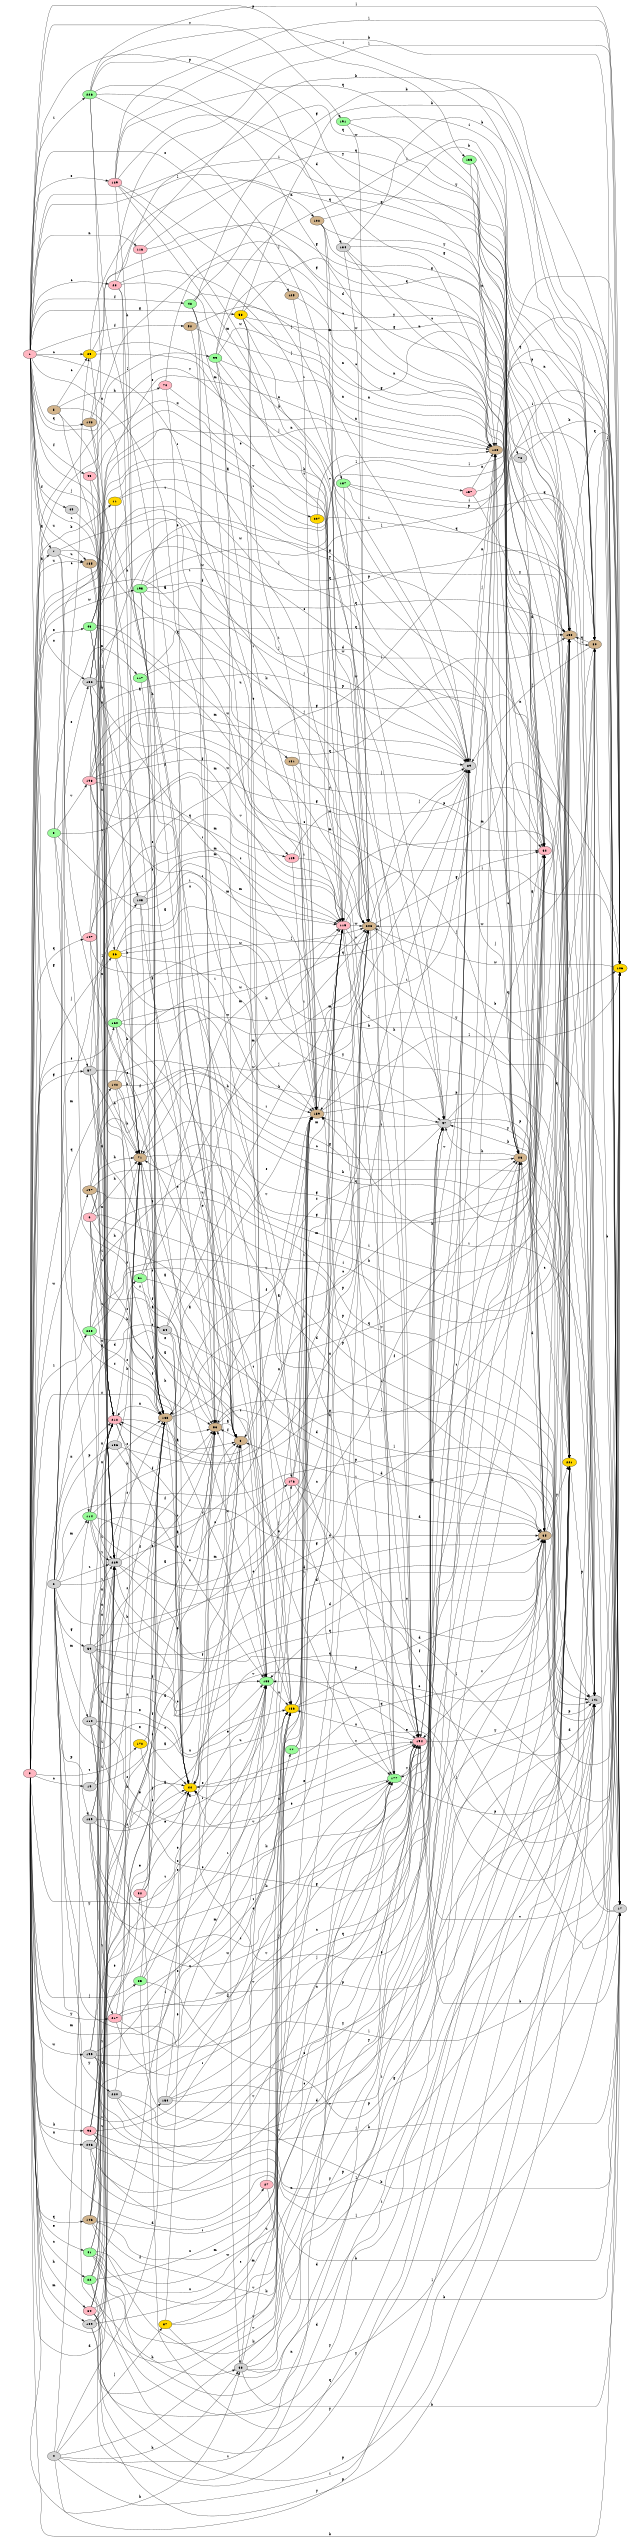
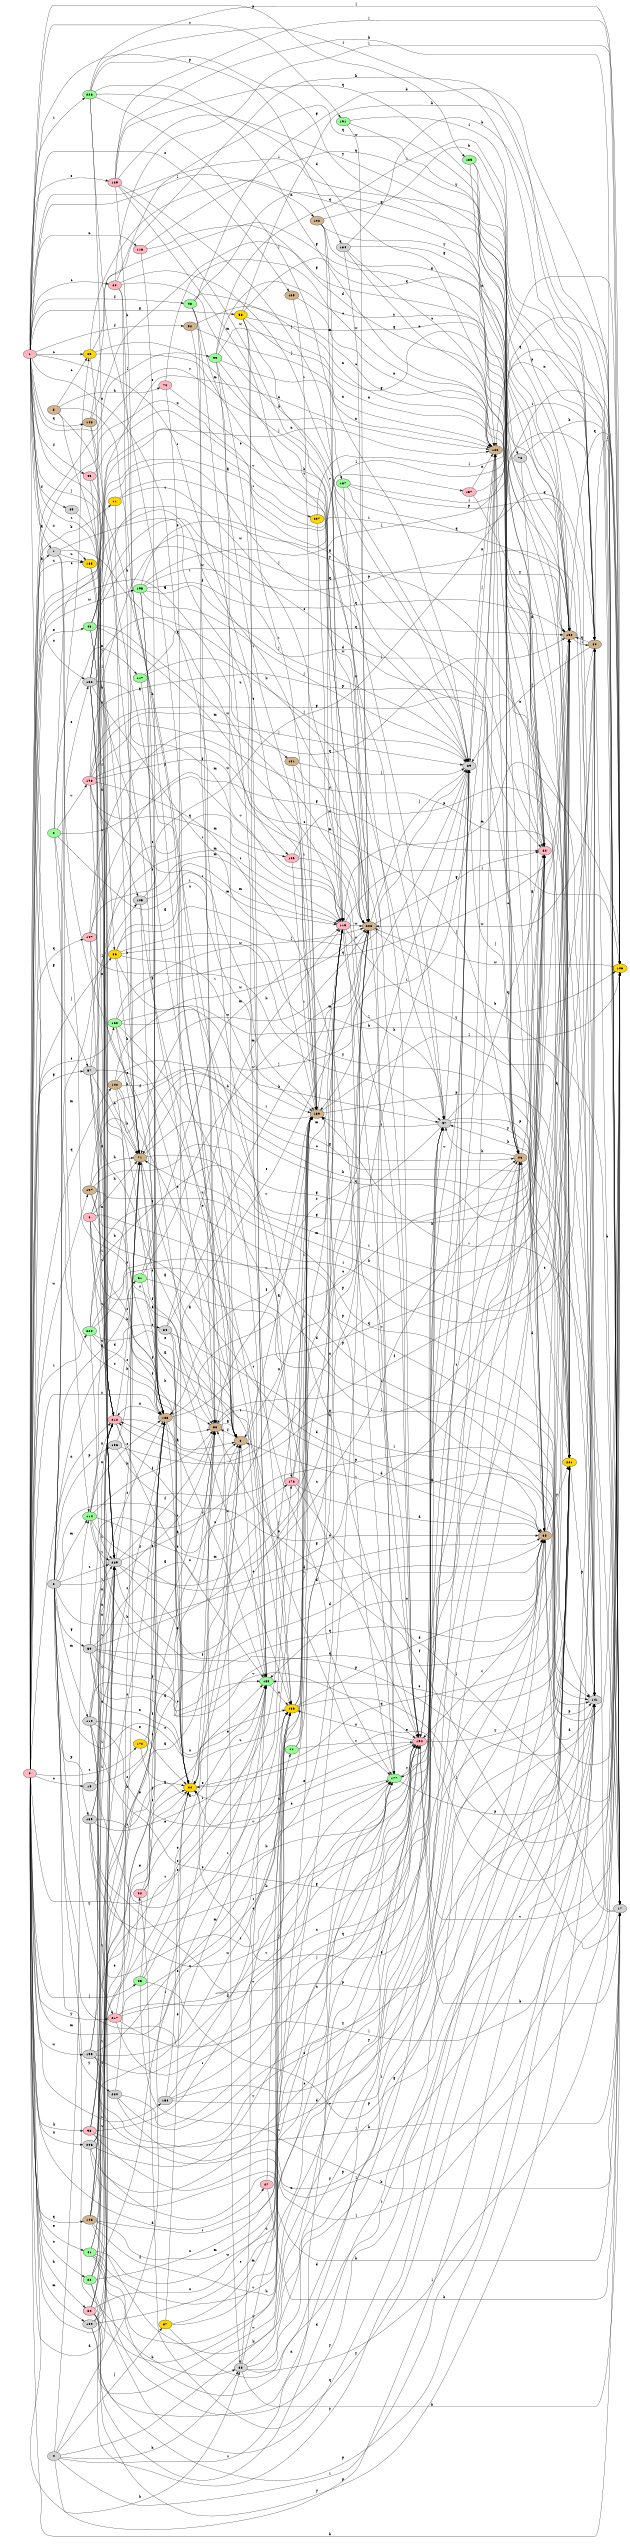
node "185": fillcolor tan -> gold
